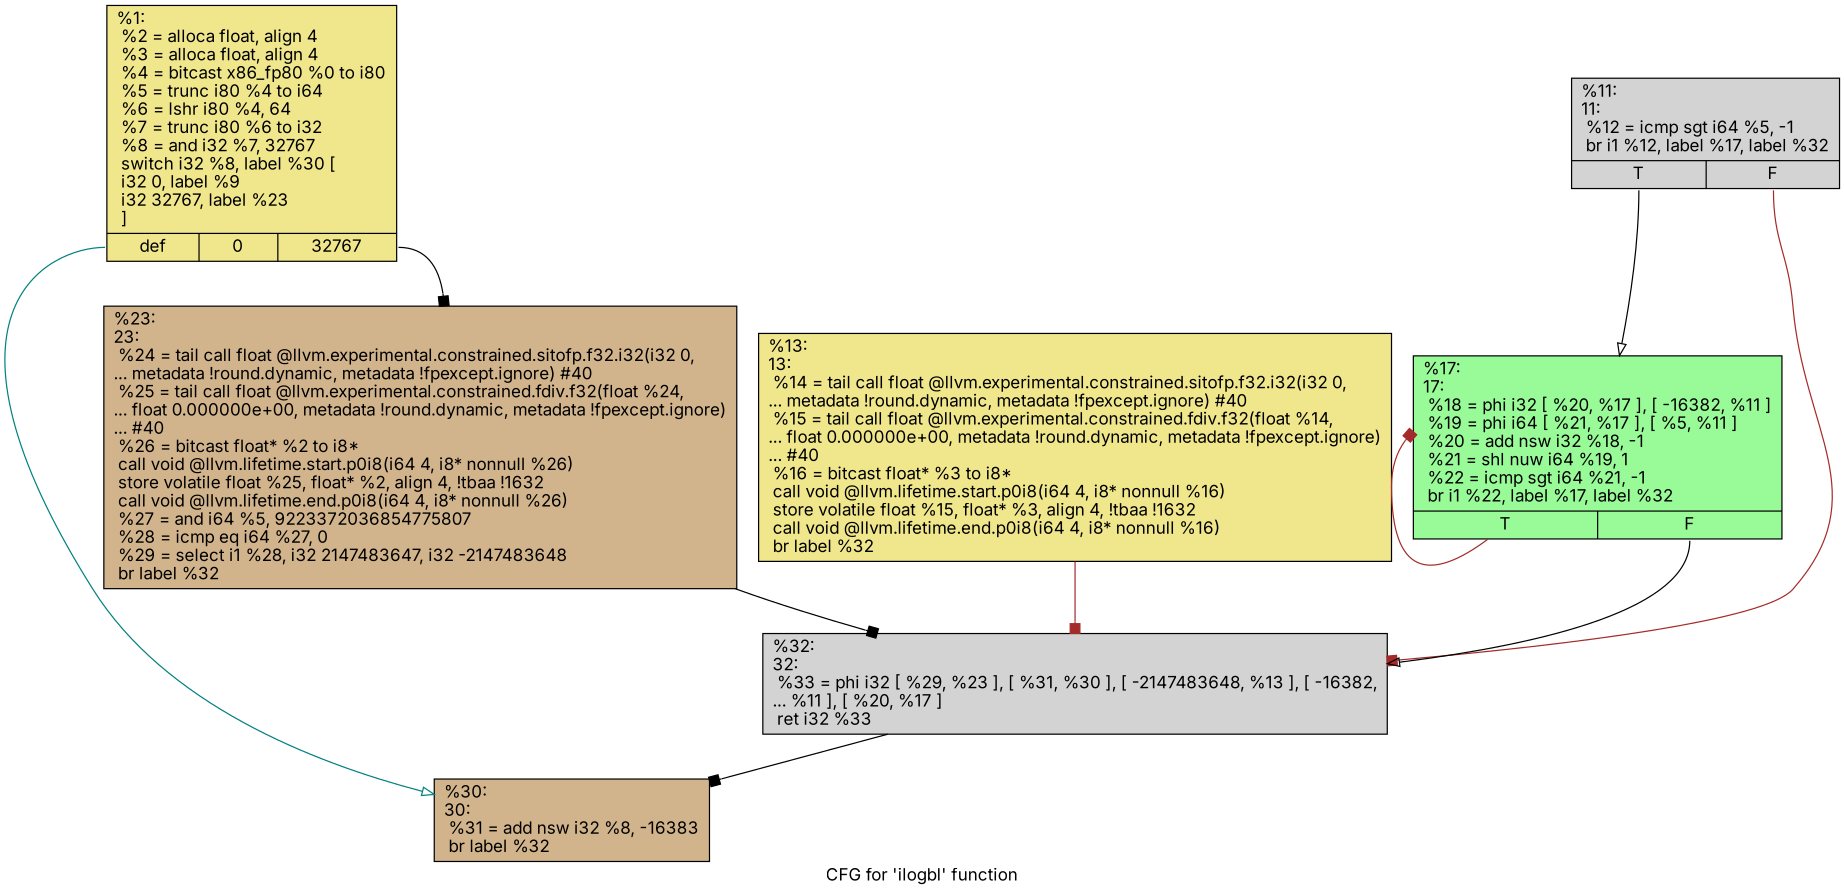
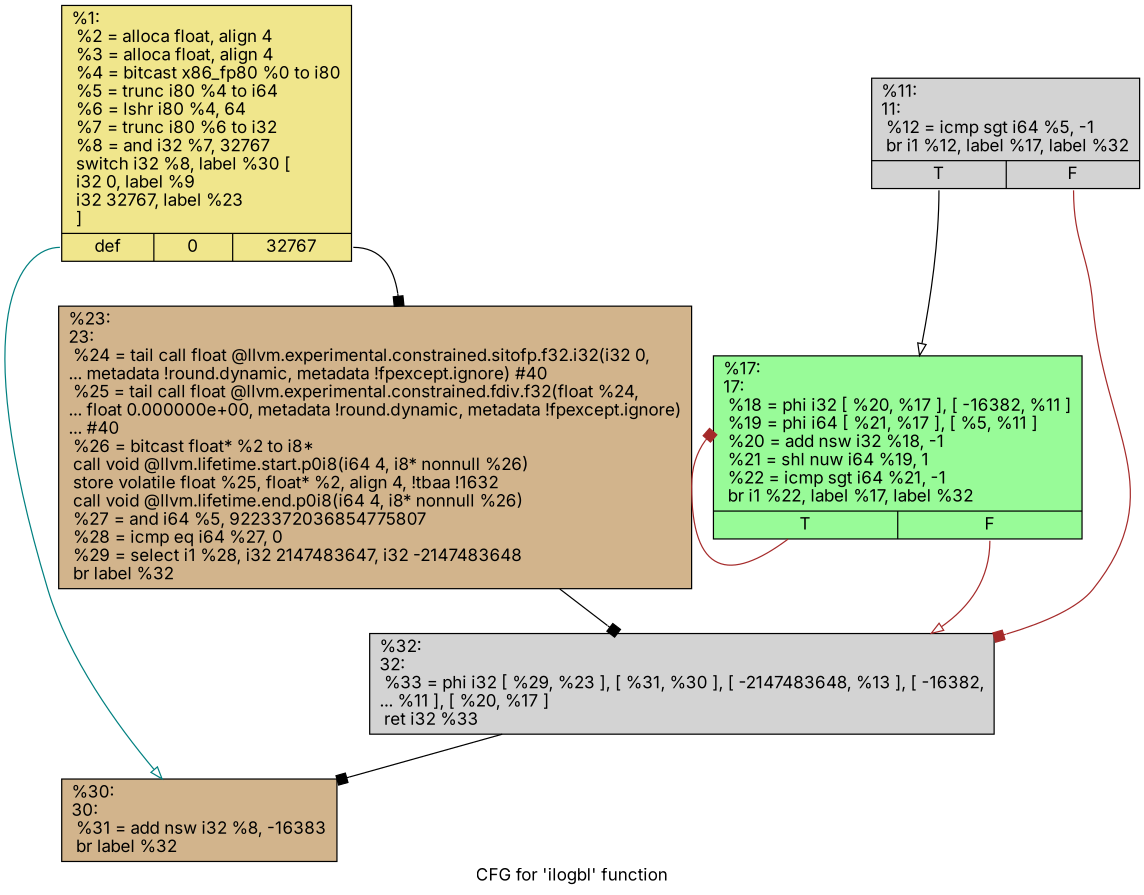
node "%13:": removed
edge "%17:" -> "%32:": color black -> brown
